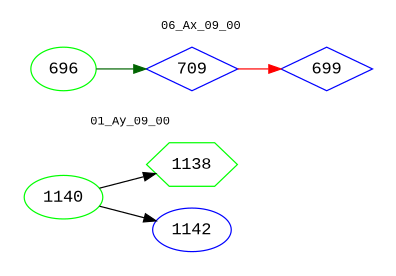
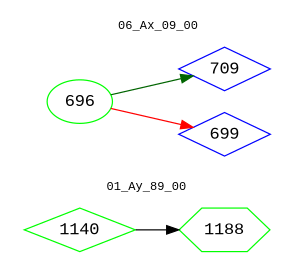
edge "709" -> "699": now "696" -> "699"
cluster "01_Ay_09_00": label "01_Ay_09_00" -> "01_Ay_89_00"
node "1138": label "1138" -> "1188"
node "1140": shape ellipse -> diamond
node "1142": removed
